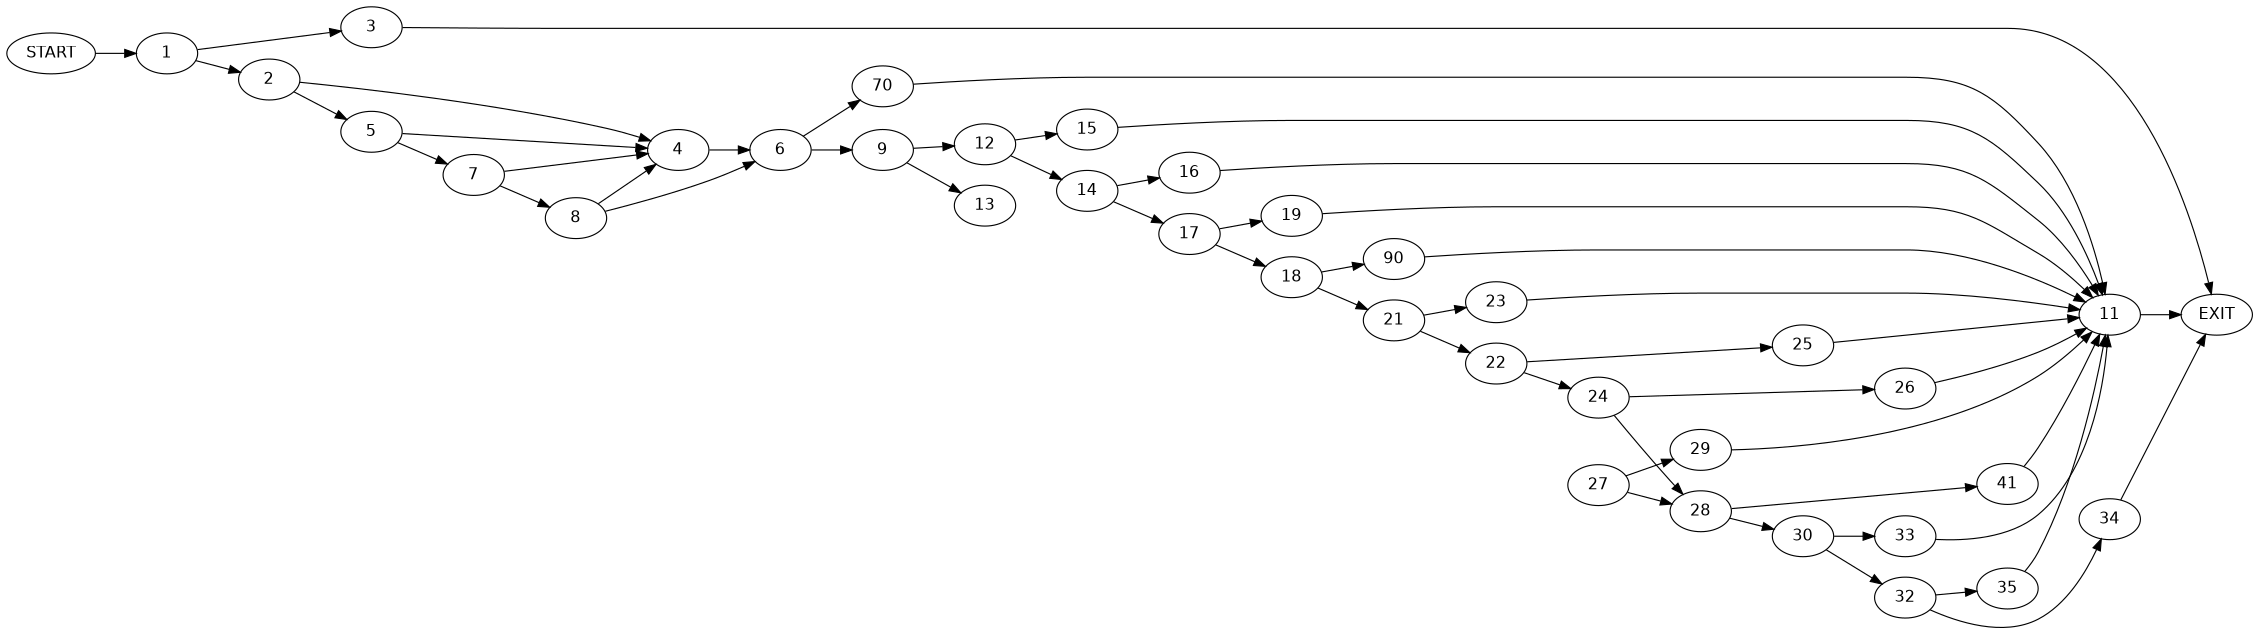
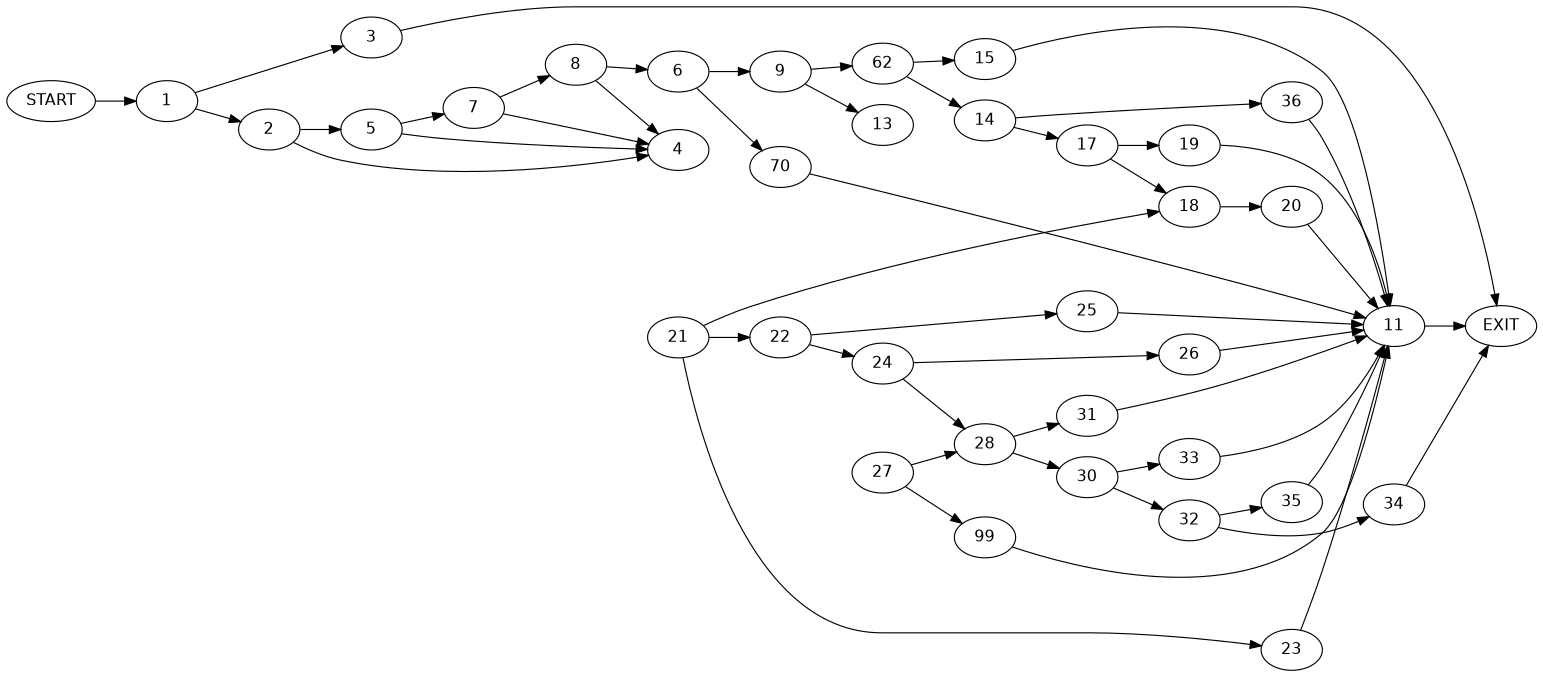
node "12": label "12" -> "62"
edge "4" -> "6": removed
node "16": label "16" -> "36"
node "90": label "90" -> "20"
edge "18" -> "21": reversed
node "29": label "29" -> "99"
node "41": label "41" -> "31"
